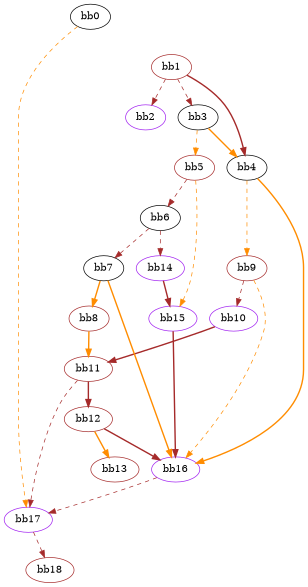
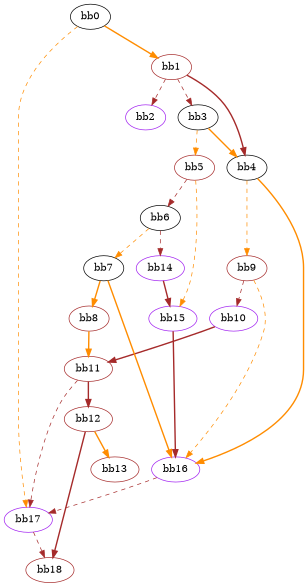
edge "bb0" -> "bb1": added
edge "bb6" -> "bb7": color brown -> darkorange
edge "bb12" -> "bb16": now "bb12" -> "bb18"
